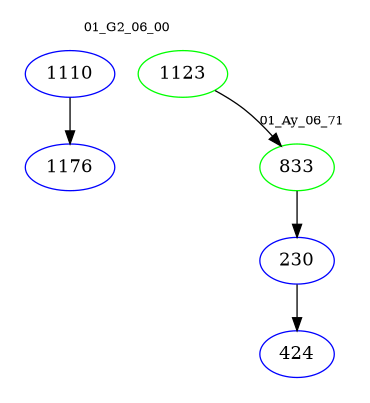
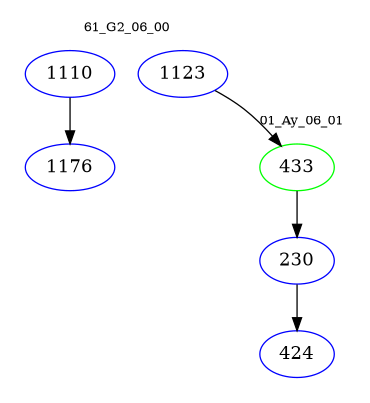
cluster "01_G2_06_00": label "01_G2_06_00" -> "61_G2_06_00"
node "1123": color green -> blue
cluster "01_Ay_06_71": label "01_Ay_06_71" -> "01_Ay_06_01"
node "833": label "833" -> "433"
